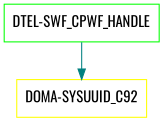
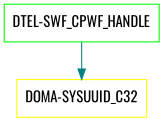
node "DOMA-SYSUUID_C92": label "DOMA-SYSUUID_C92" -> "DOMA-SYSUUID_C32"
